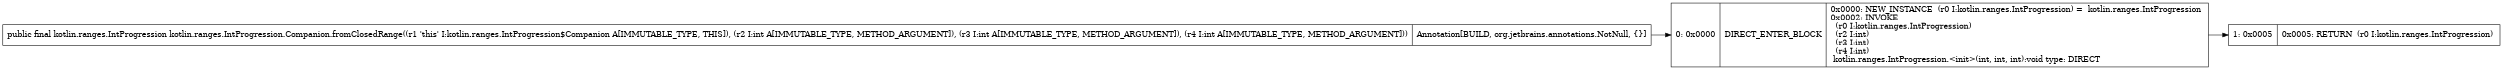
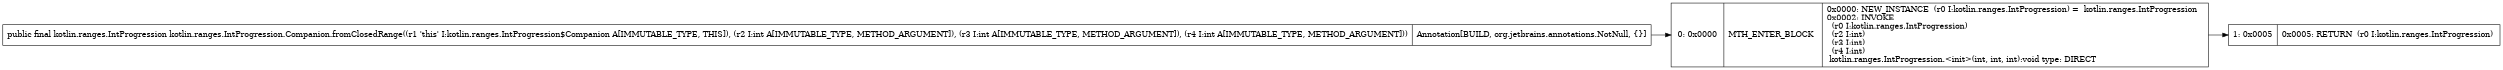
node "0: 0x0000": text "DIRECT_ENTER_BLOCK" -> "MTH_ENTER_BLOCK"
